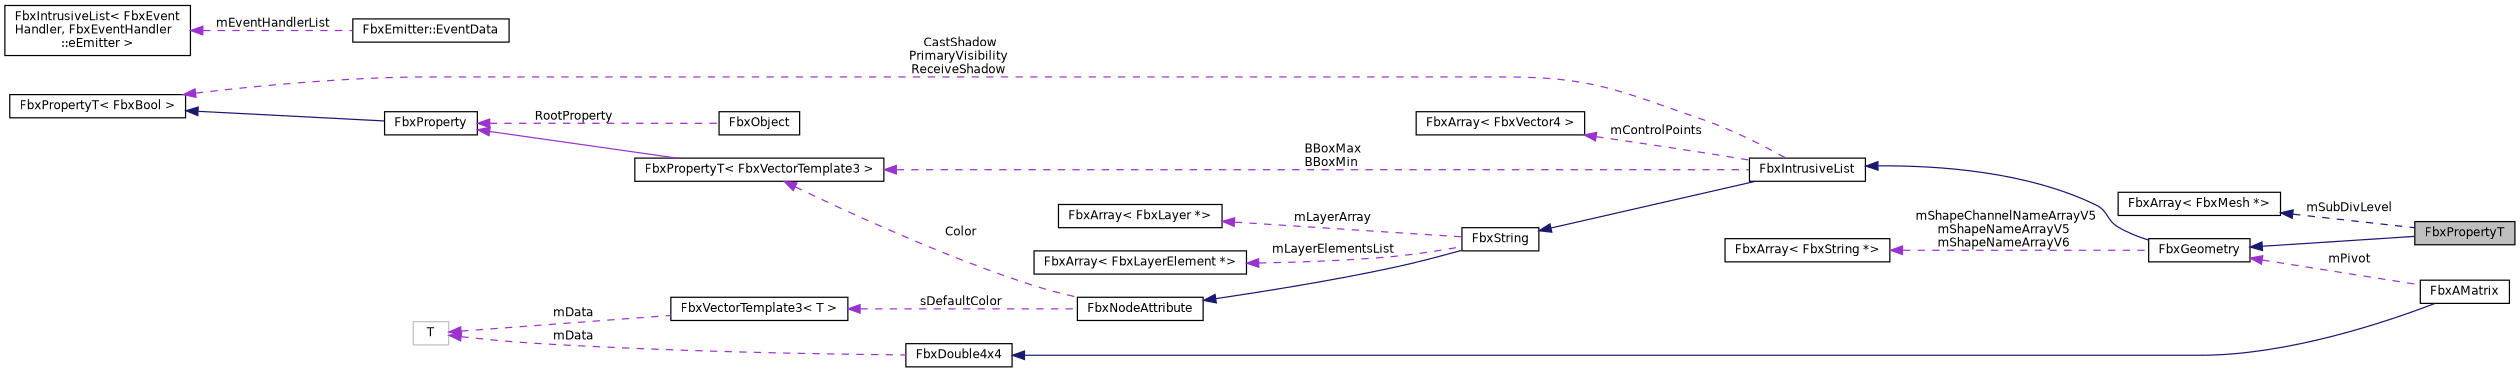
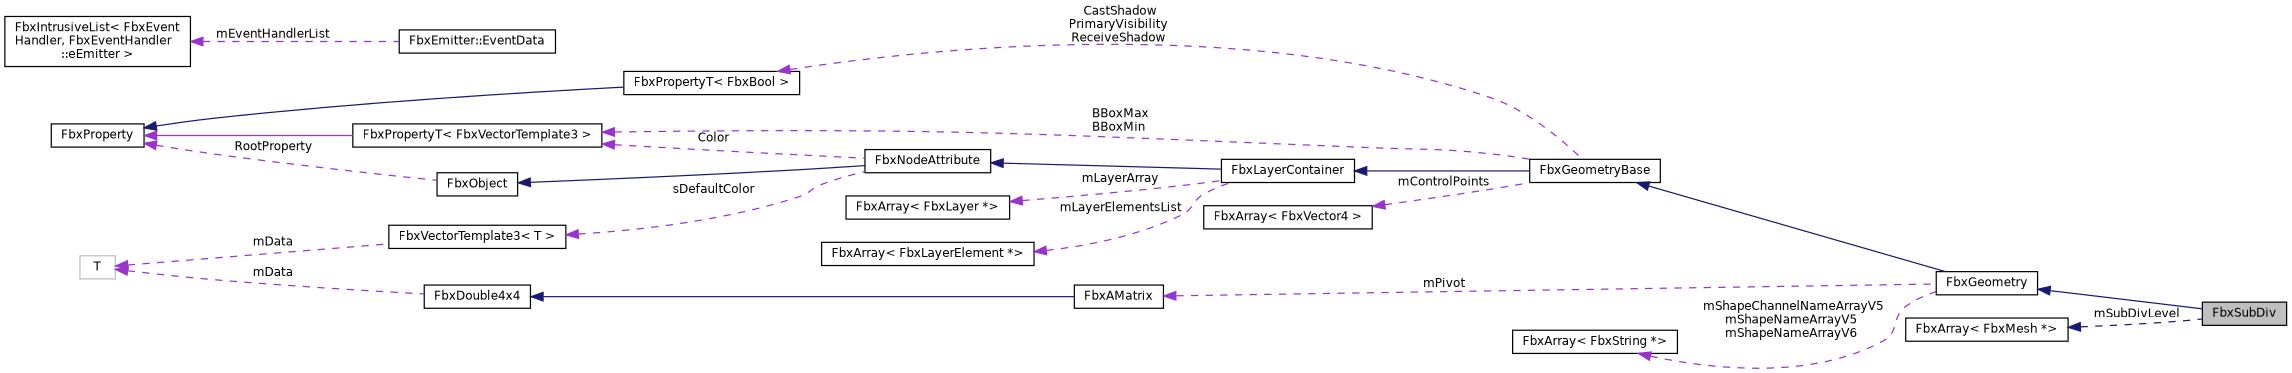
edge "FbxProperty" -> "FbxPropertyT< FbxBool >": reversed
node "FbxIntrusiveList": label "FbxIntrusiveList" -> "FbxGeometryBase"
edge "FbxNodeAttribute" -> "FbxObject": added
node "FbxPropertyT": label "FbxPropertyT" -> "FbxSubDiv"
node "FbxString": label "FbxString" -> "FbxLayerContainer"
edge "FbxAMatrix" -> "FbxGeometry": reversed
